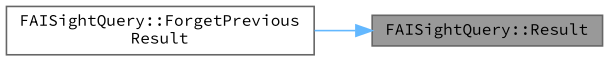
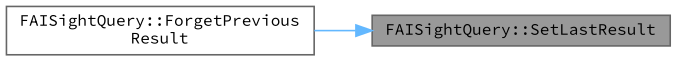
node "FAISightQuery::Result": label "FAISightQuery::Result" -> "FAISightQuery::SetLastResult"
